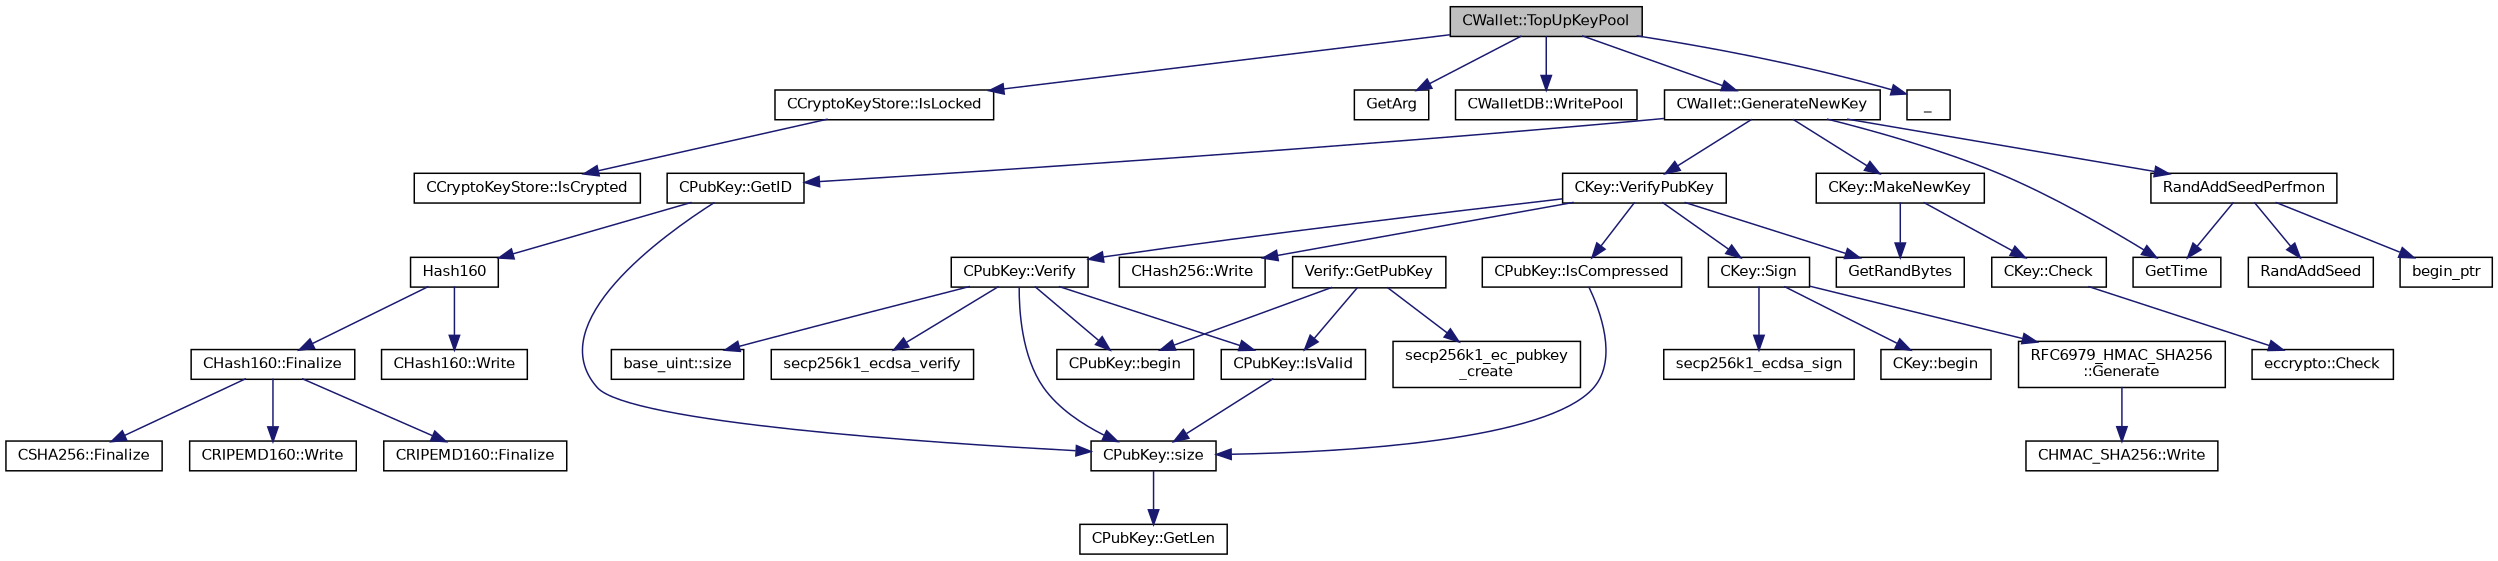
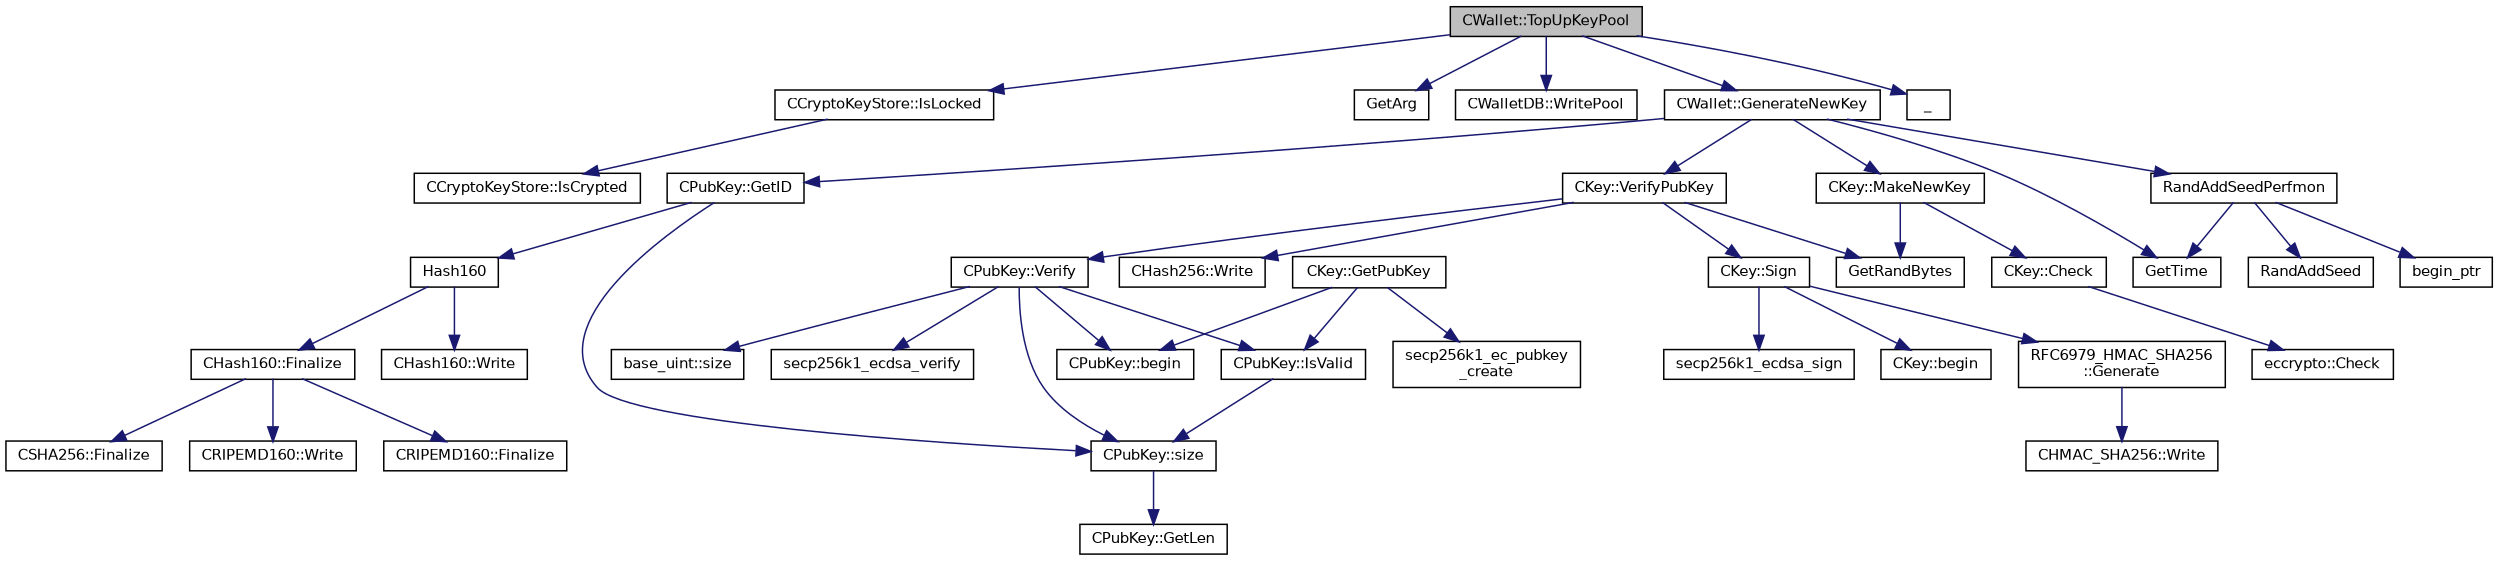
node "Verify::GetPubKey": label "Verify::GetPubKey" -> "CKey::GetPubKey"
node "CPubKey::IsCompressed": removed
